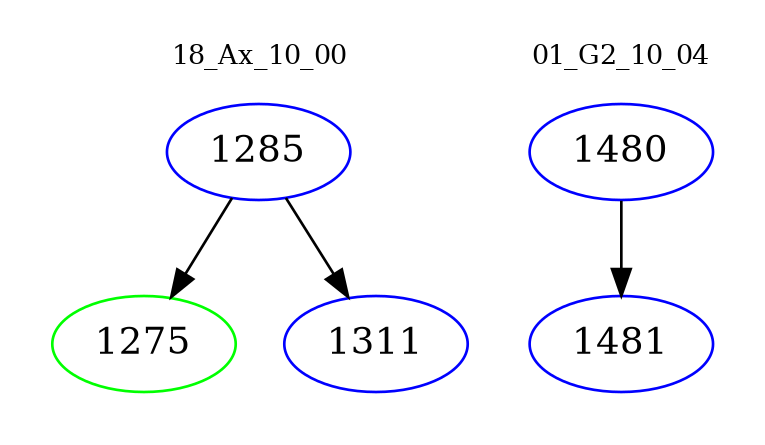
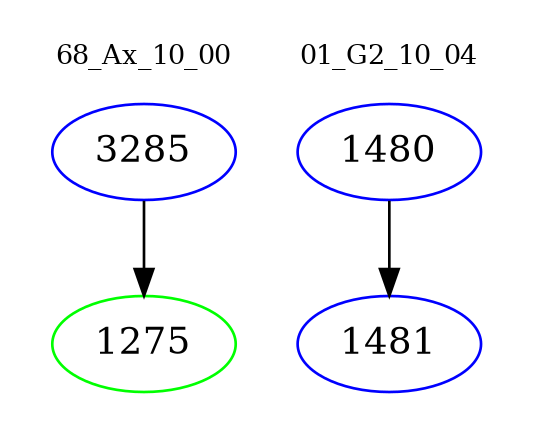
cluster "18_Ax_10_00": label "18_Ax_10_00" -> "68_Ax_10_00"
node "1285": label "1285" -> "3285"
node "1311": removed
